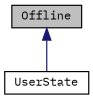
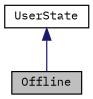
edge "UserState" -> "Offline": reversed
